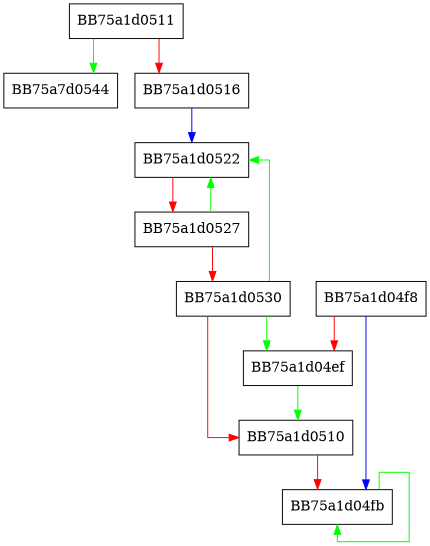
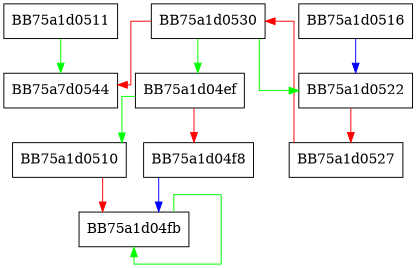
edge "BB75a1d0511" -> "BB75a1d0516": removed
edge "BB75a1d0527" -> "BB75a1d0522": removed
edge "BB75a1d04f8" -> "BB75a1d04ef": reversed
edge "BB75a1d0530" -> "BB75a1d0510": now "BB75a1d0530" -> "BB75a7d0544"
